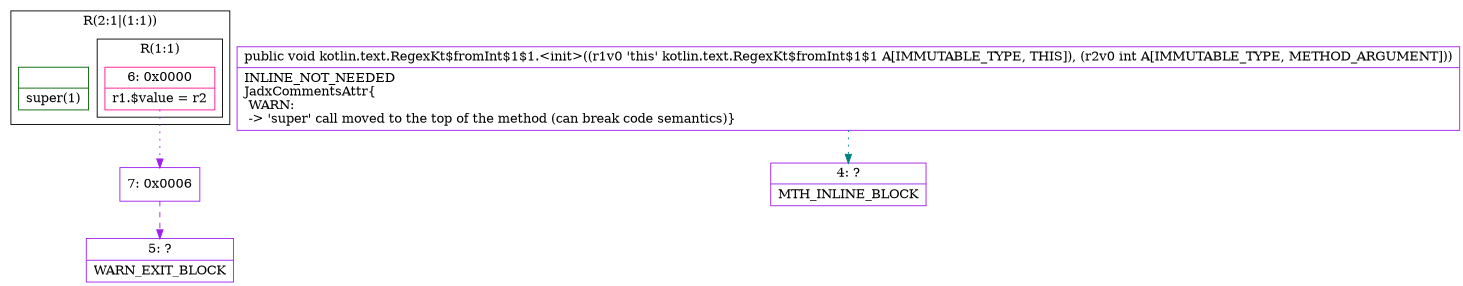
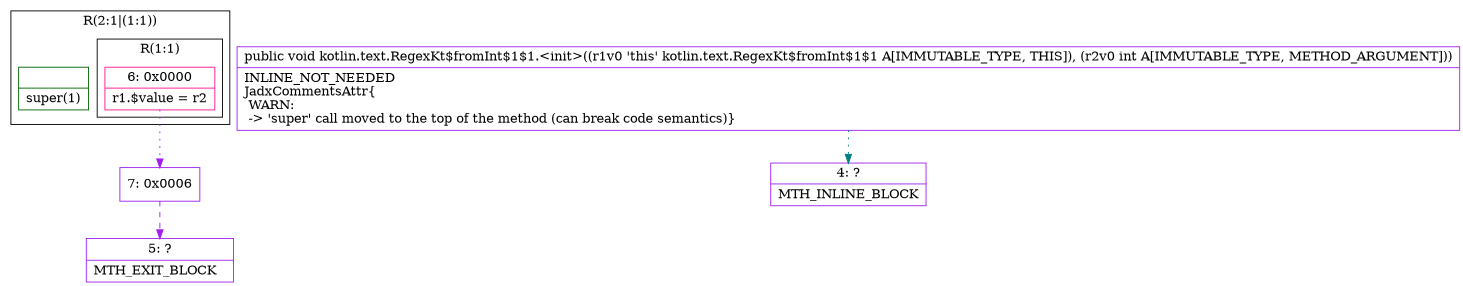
node "5: ?": text "WARN_EXIT_BLOCK" -> "MTH_EXIT_BLOCK"
